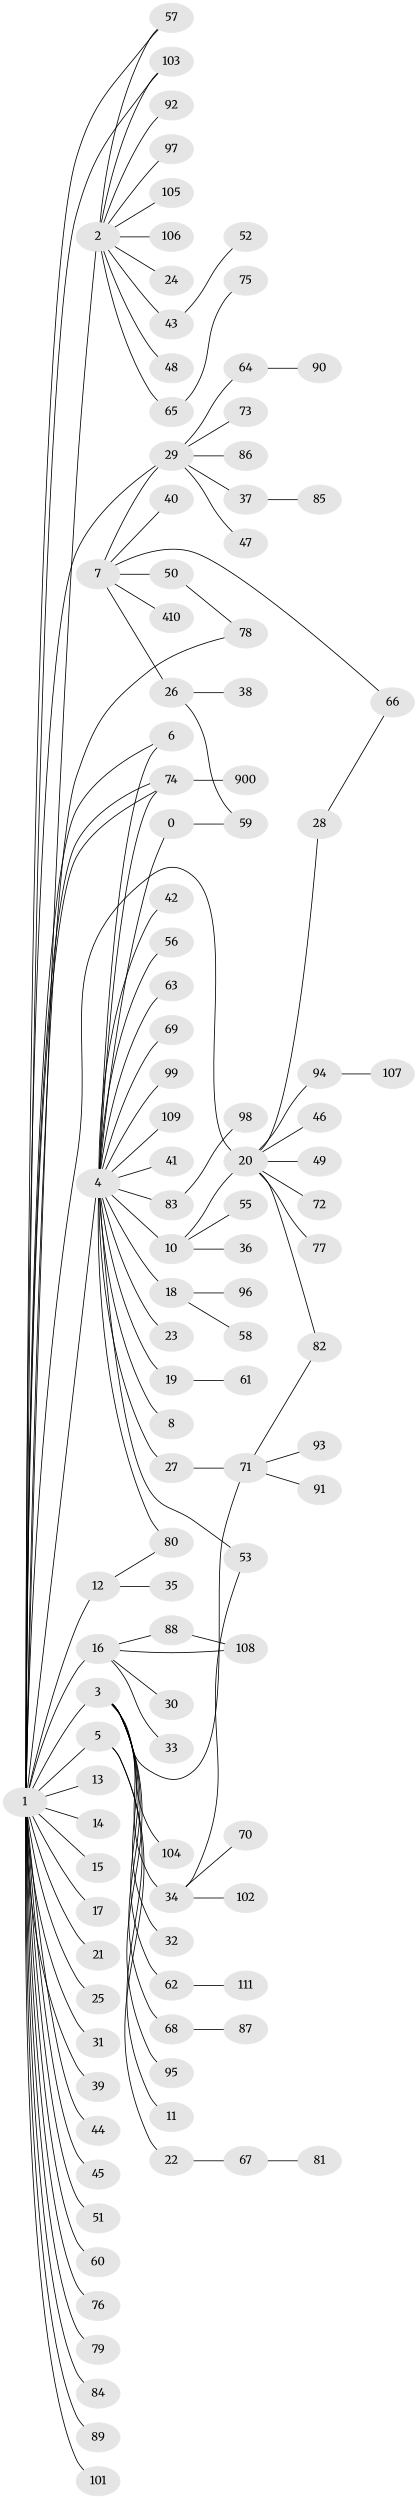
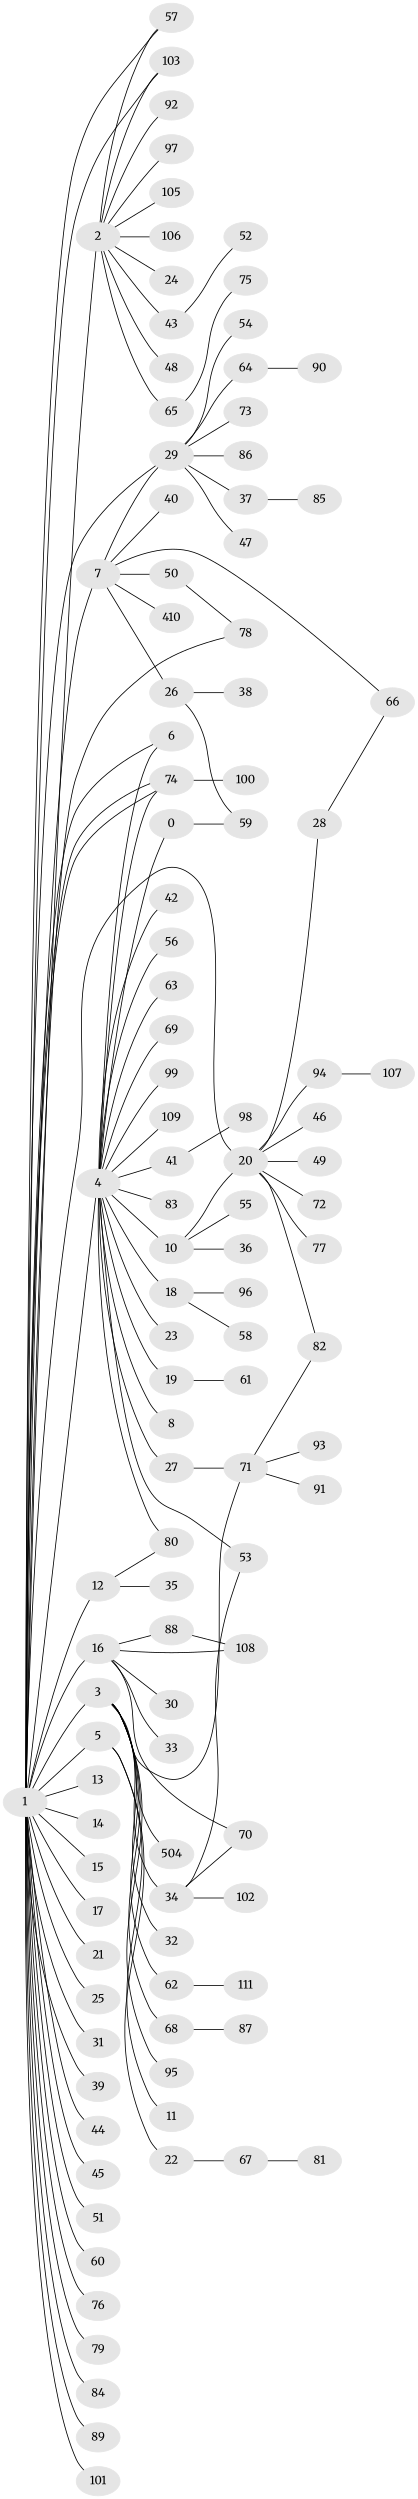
node "54": added
node "900": label "900" -> "100"
edge "98" -- "83": now "98" -- "41"
edge "7" -- "1": added
edge "16" -- "70": added
node "104": label "104" -> "504"
